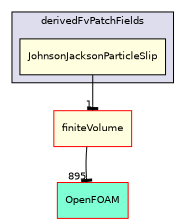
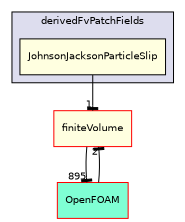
edge "OpenFOAM" -> "finiteVolume": added
